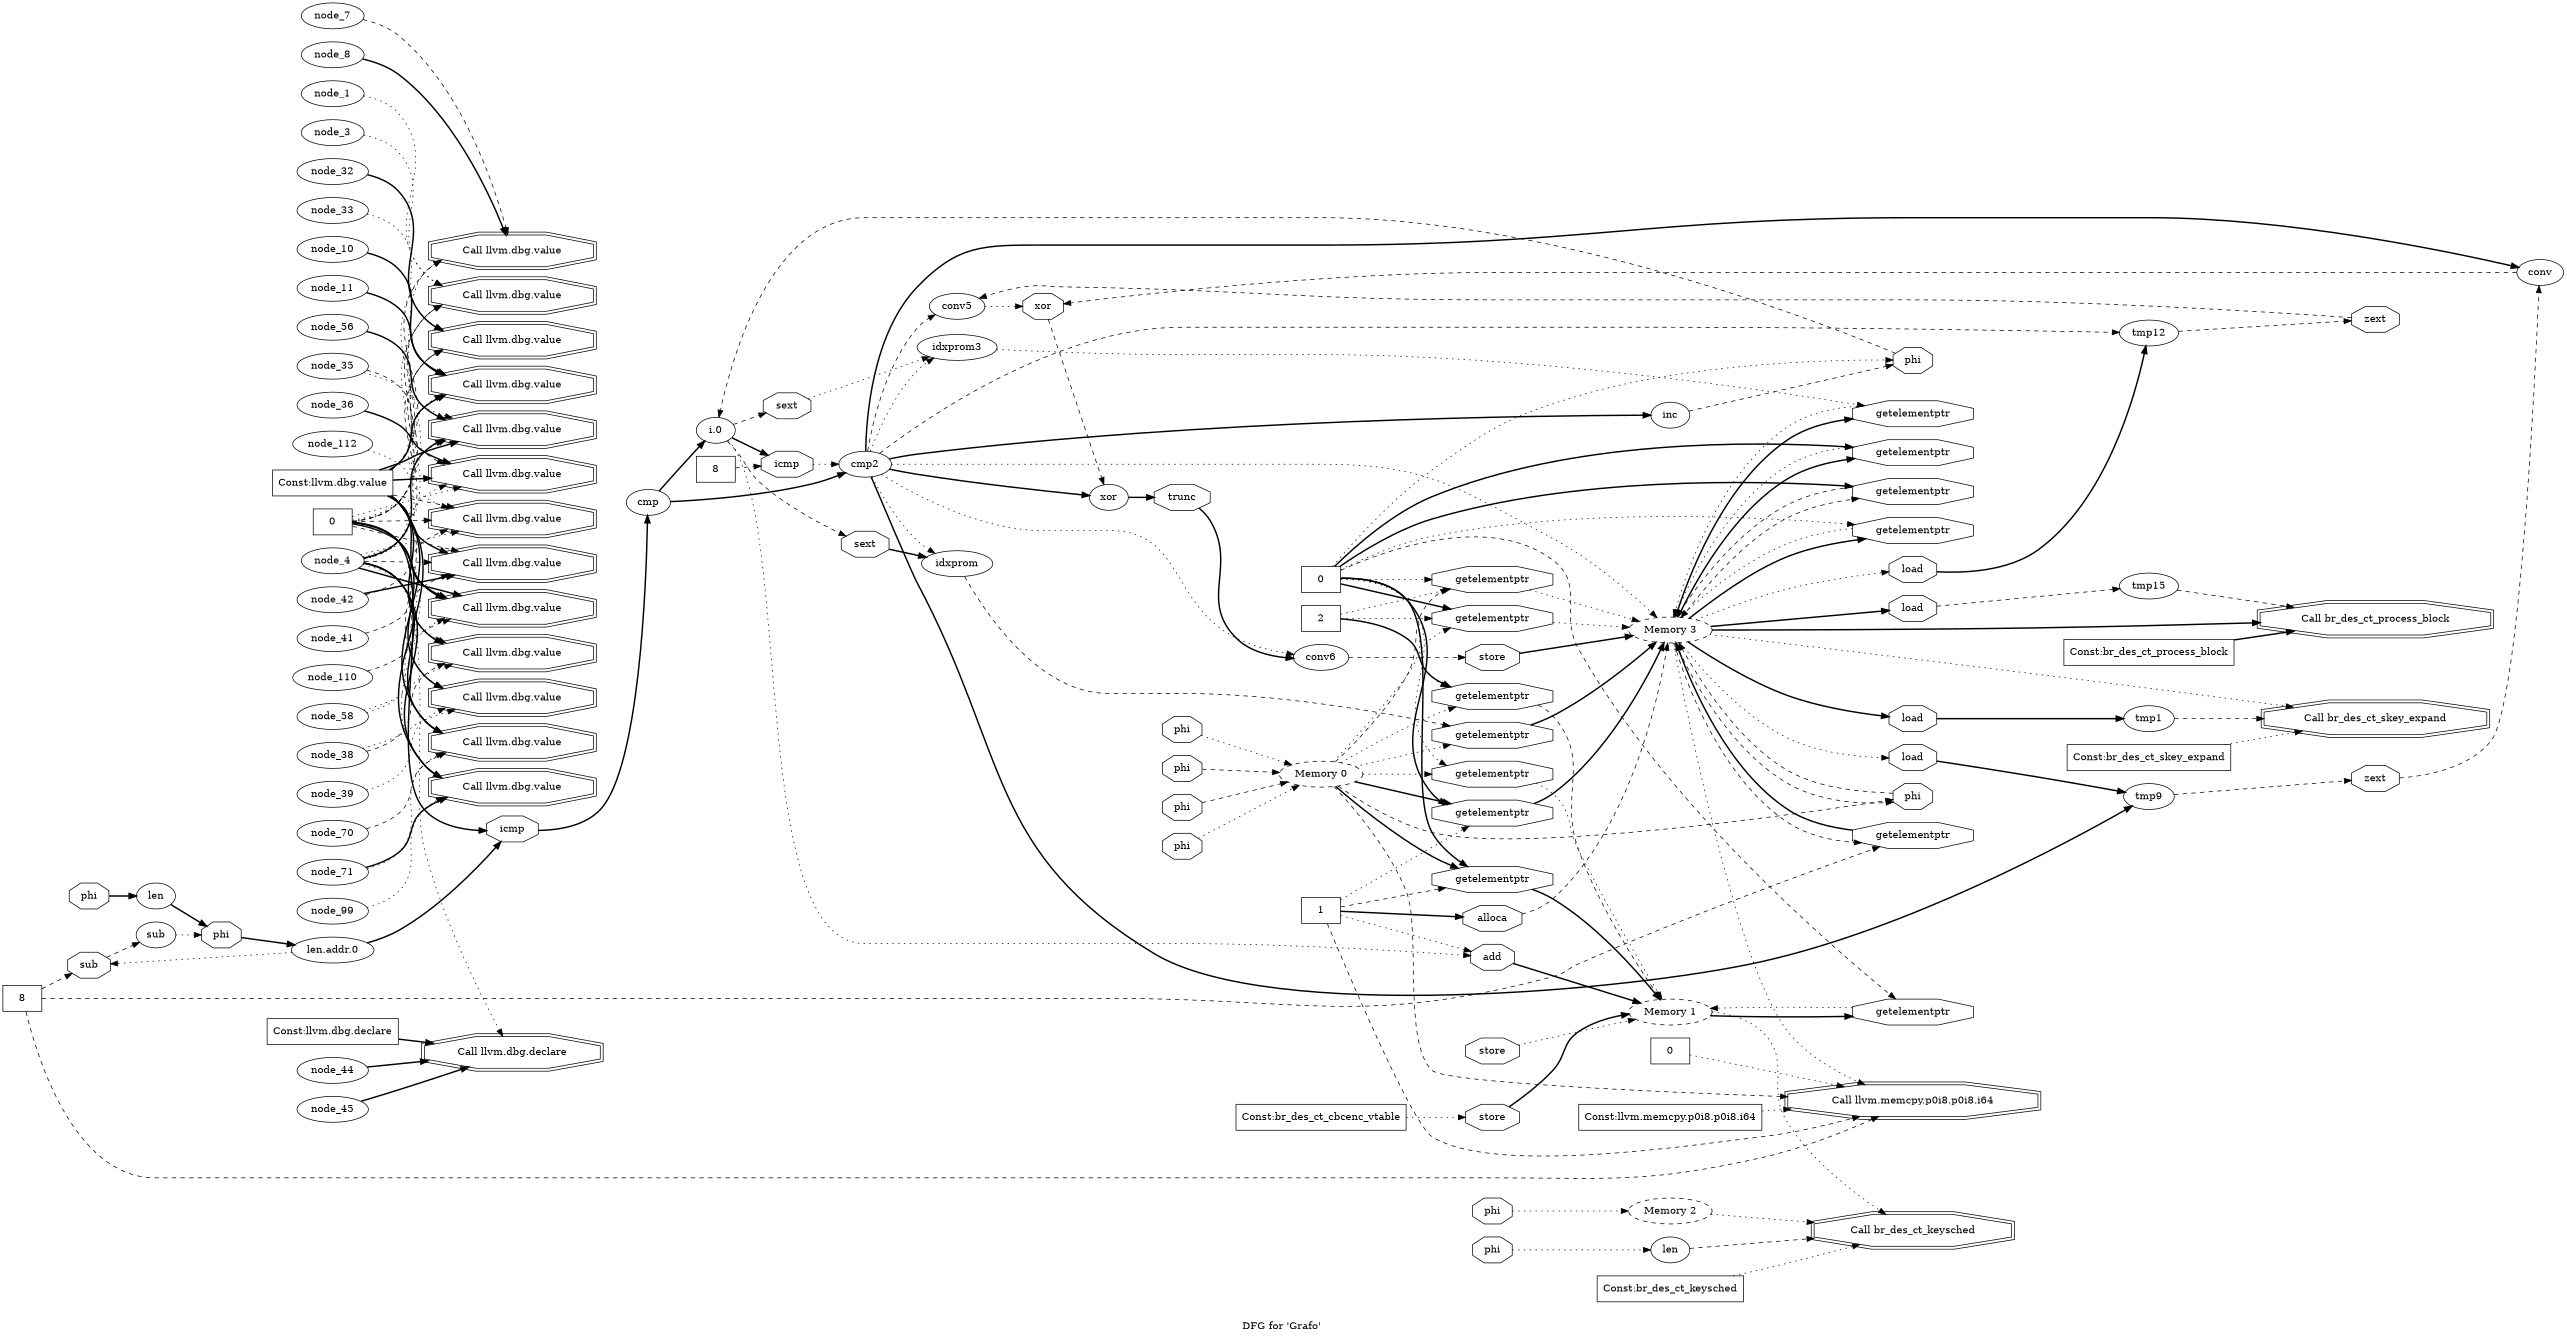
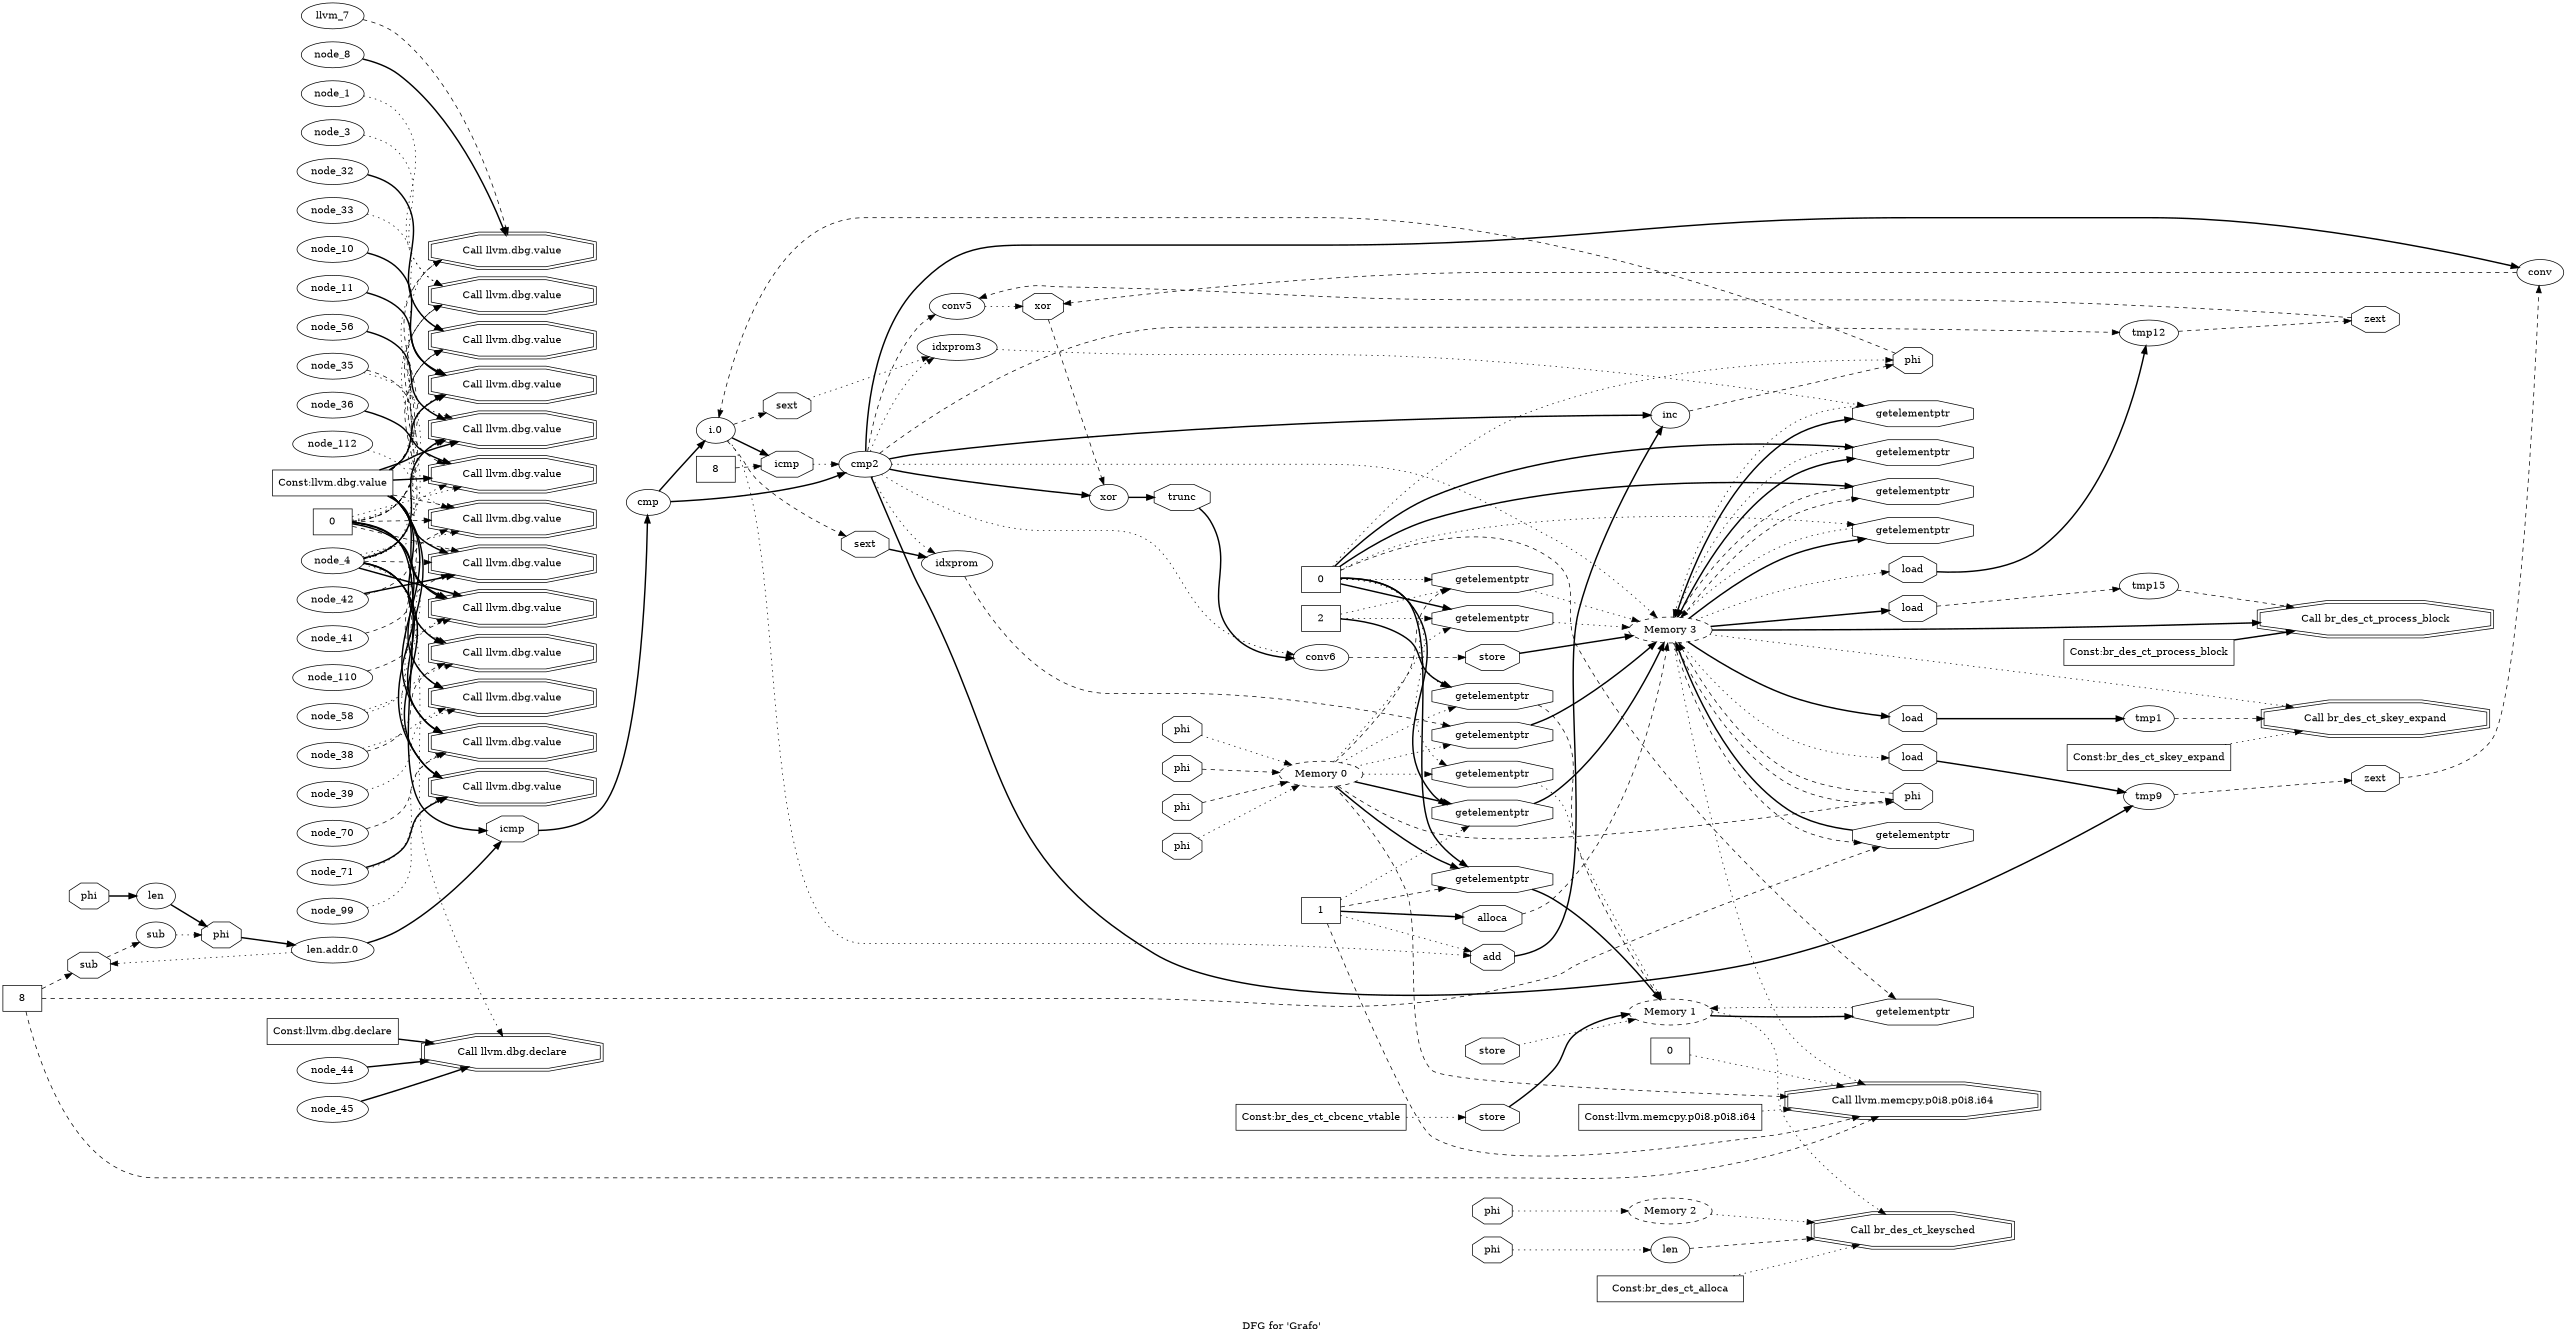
node "node_7": label "node_7" -> "llvm_7"
edge "add" -> "Memory 1": now "add" -> "inc"
node "Const:br_des_ct_keysched": label "Const:br_des_ct_keysched" -> "Const:br_des_ct_alloca"
